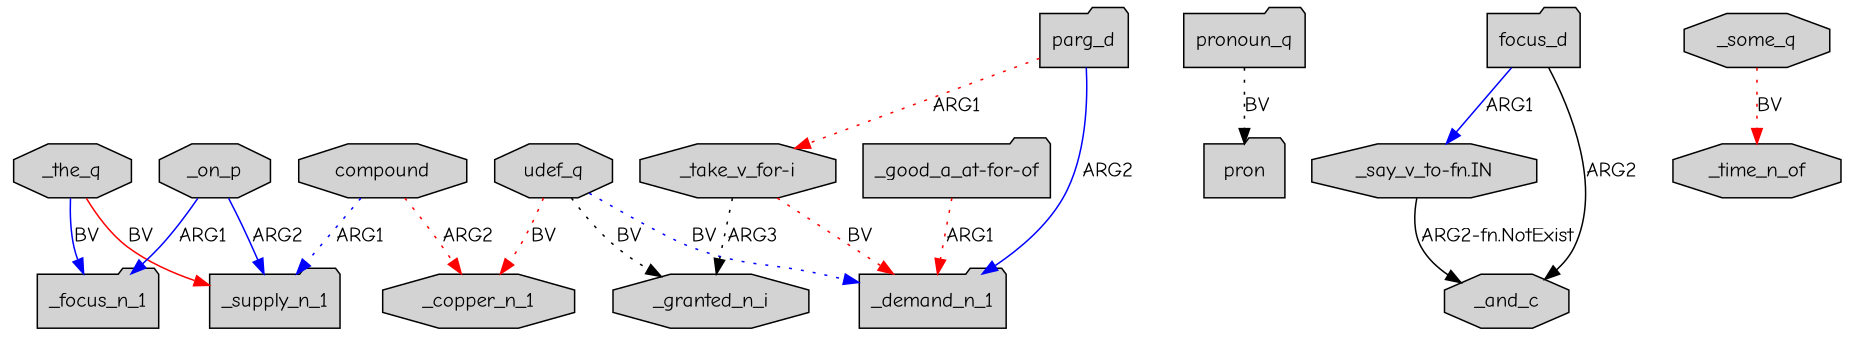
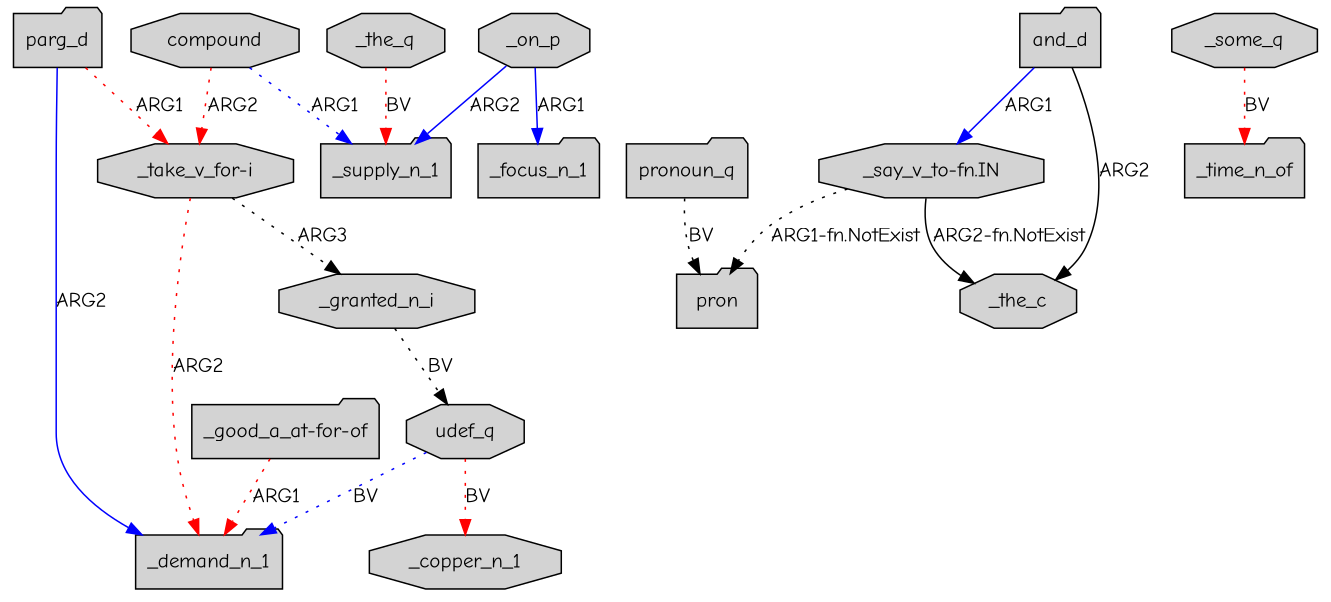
node "focus_d": label "focus_d" -> "and_d"
node "_time_n_of": shape octagon -> folder
edge "_say_v_to-fn.IN" -> "pron": added, label "ARG1-fn.NotExist"
edge "_the_q" -> "_focus_n_1": removed, label "BV"
edge "compound" -> "_copper_n_1": now "compound" -> "_take_v_for-i"
edge "_take_v_for-i" -> "_demand_n_1": label "BV" -> "ARG2"
edge "udef_q" -> "_granted_n_i": reversed
edge "_the_q" -> "_supply_n_1": style solid -> dotted
node "_and_c": label "_and_c" -> "_the_c"
